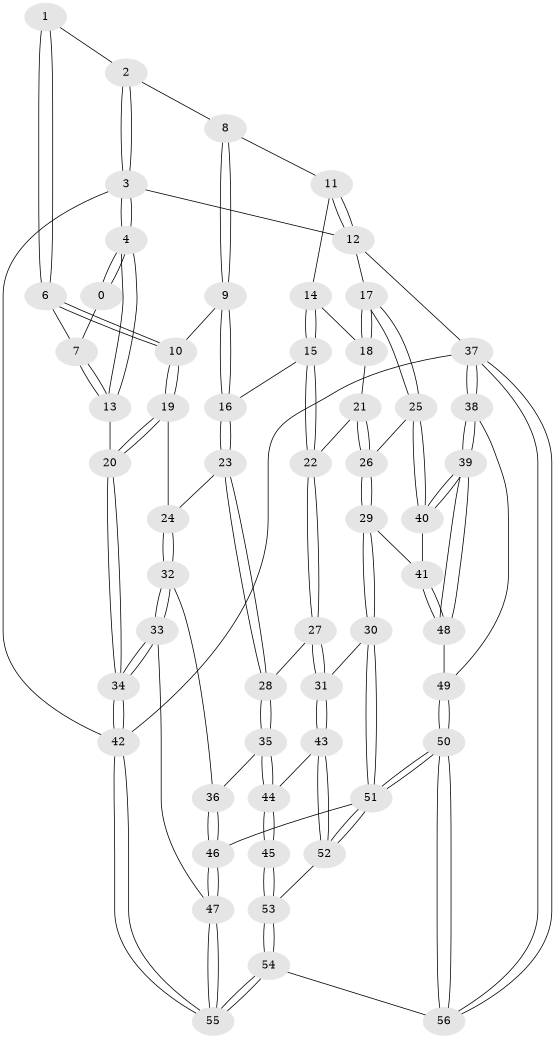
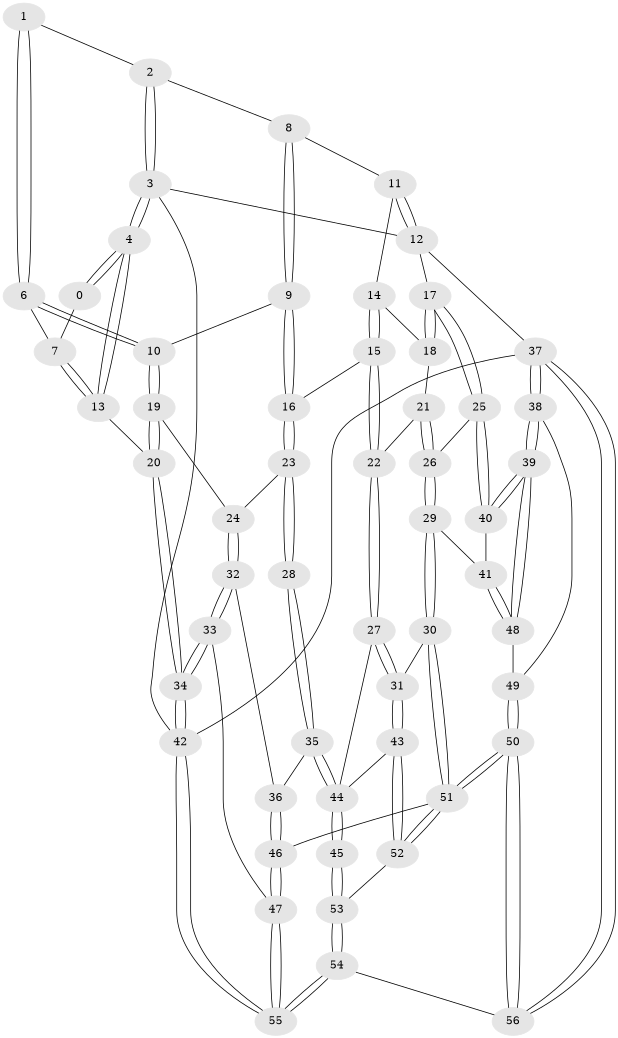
edge "27" -- "28": now "27" -- "44"
